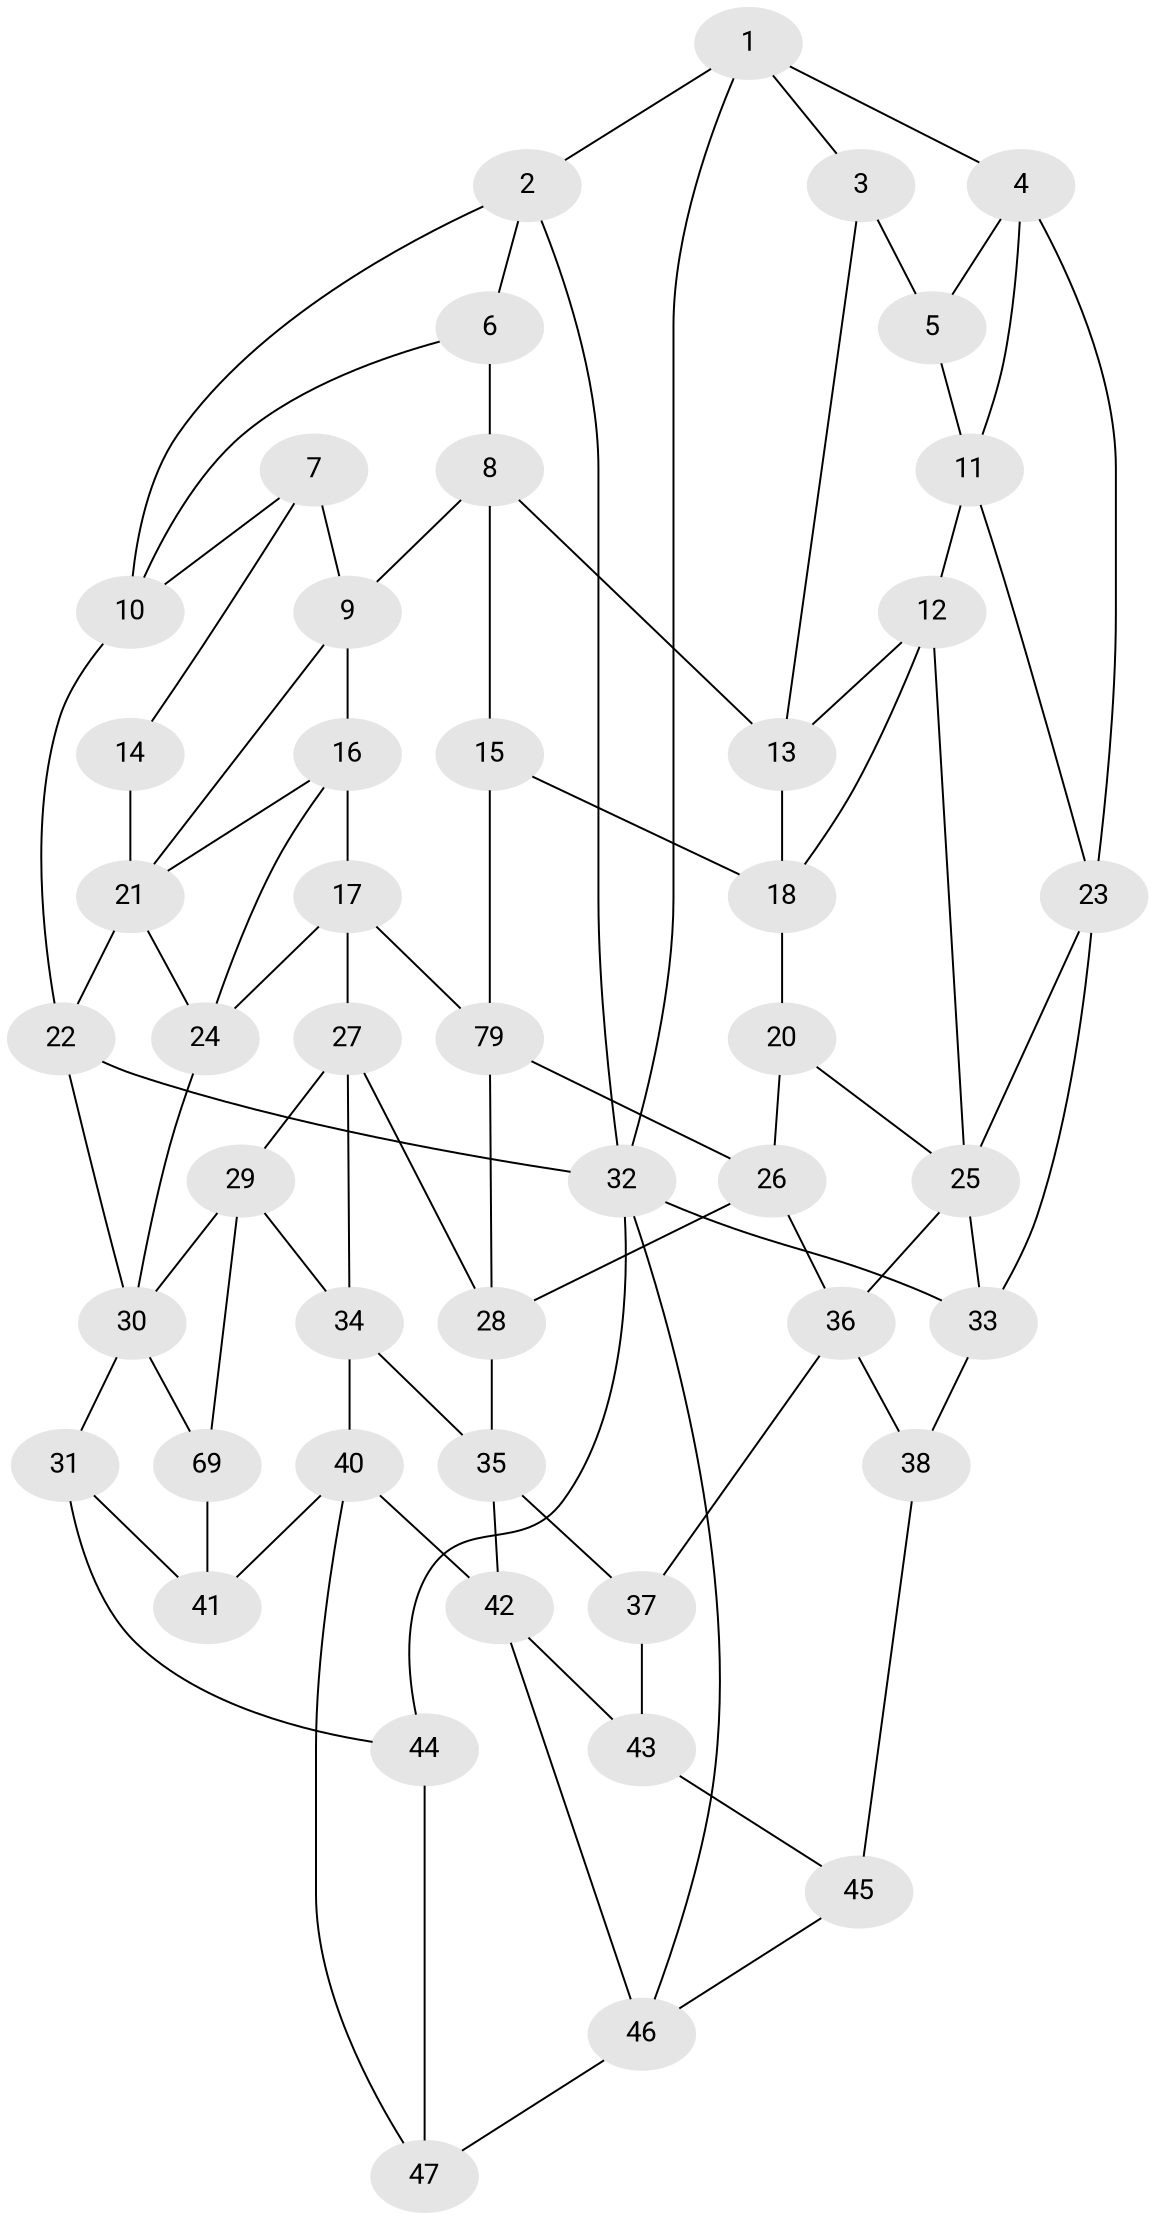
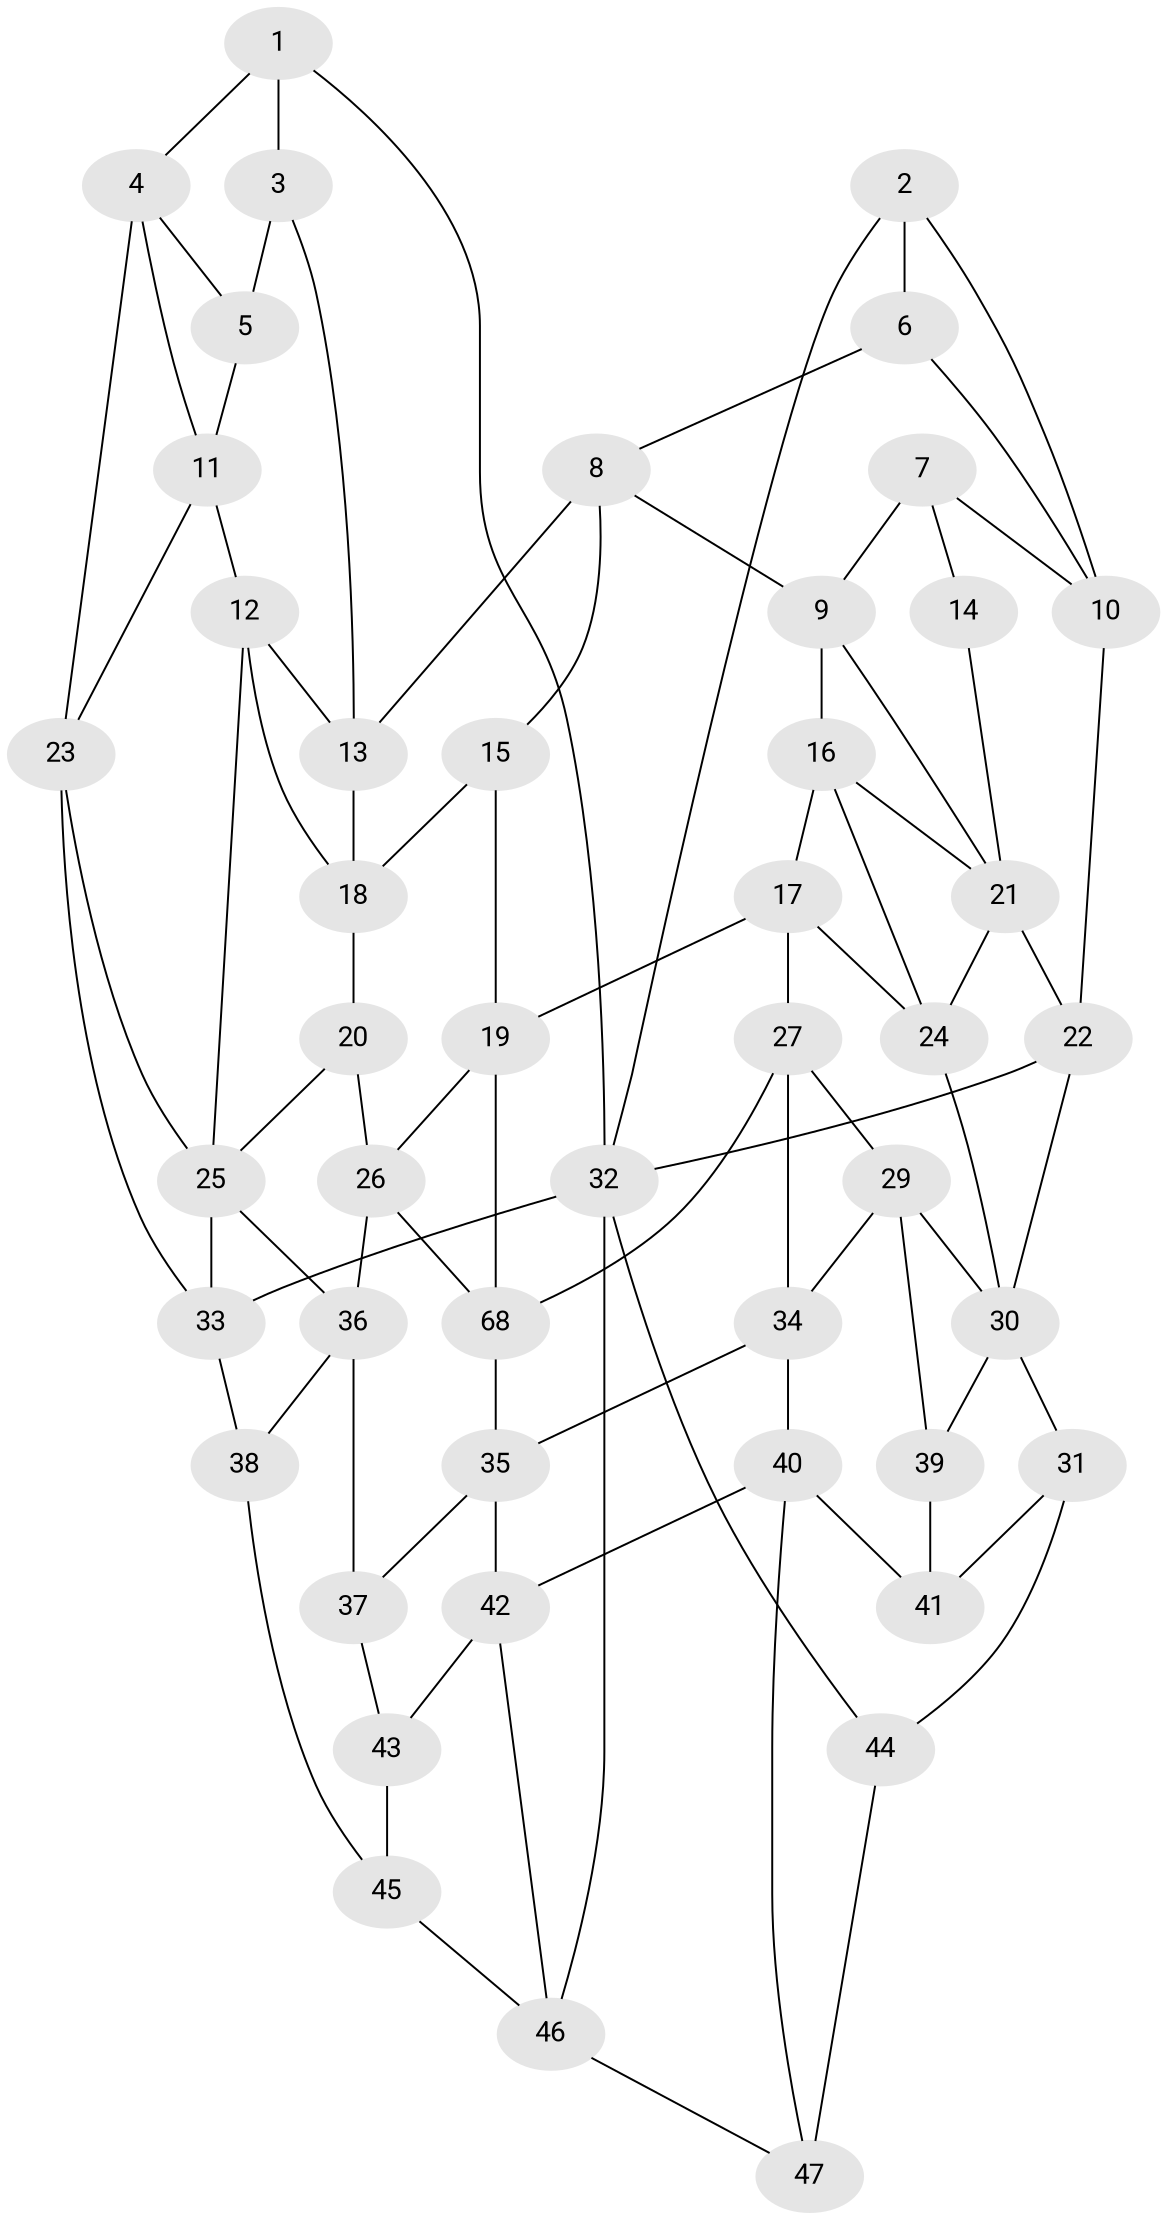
edge "1" -- "2": removed
node "79": label "79" -> "19"
node "28": label "28" -> "68"
node "69": label "69" -> "39"
